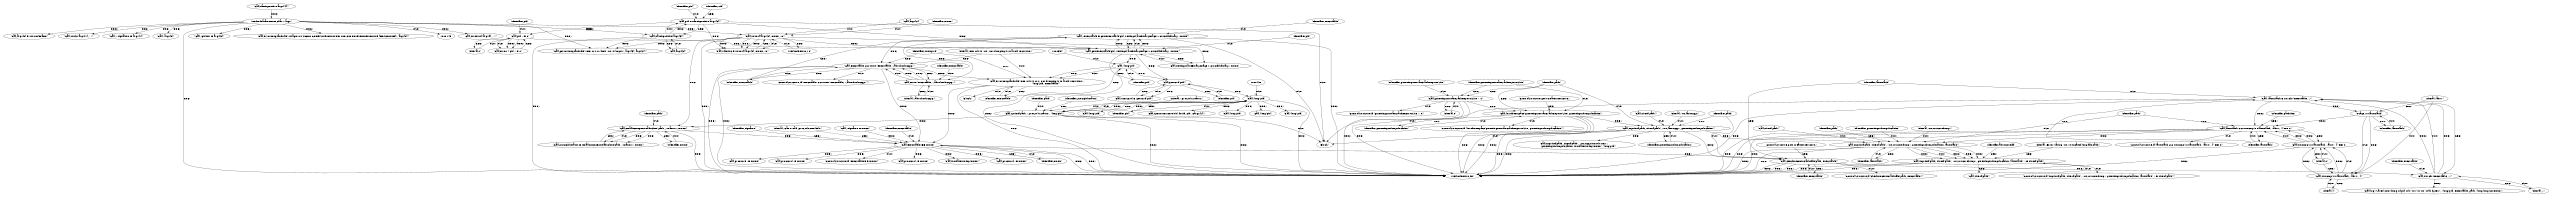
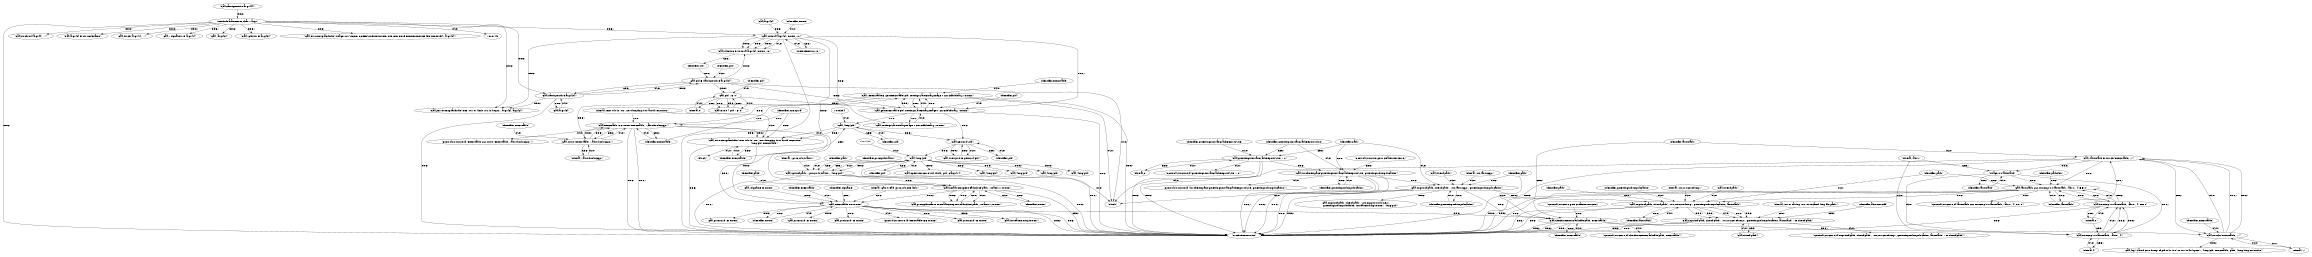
edge "(Call,argv[2])" -> "(Call,strtoull(argv[2], NULL, 10))": label "AST: " -> "DDG: "
edge "(Call,ulimit_c = strtoull(argv[2], NULL, 10))" -> "(Call,strtoull(argv[2], NULL, 10))": now "(Call,ulimit_c = strtoull(argv[2], NULL, 10))" -> "(Identifier,uid)"
edge "(Call,xmalloc_xopen_read_close(path, /*maxsz:*/ NULL))" -> "(MethodReturn,int)": label "DDG: " -> "CFG: "
